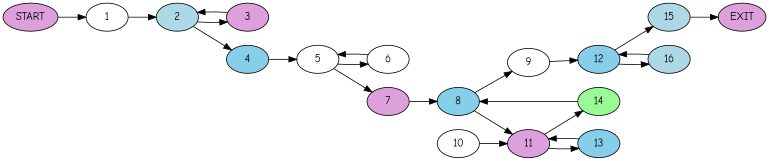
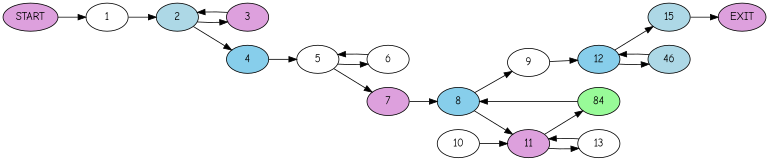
node "16": label "16" -> "46"
node "14": label "14" -> "84"
node "13": fillcolor skyblue -> white
